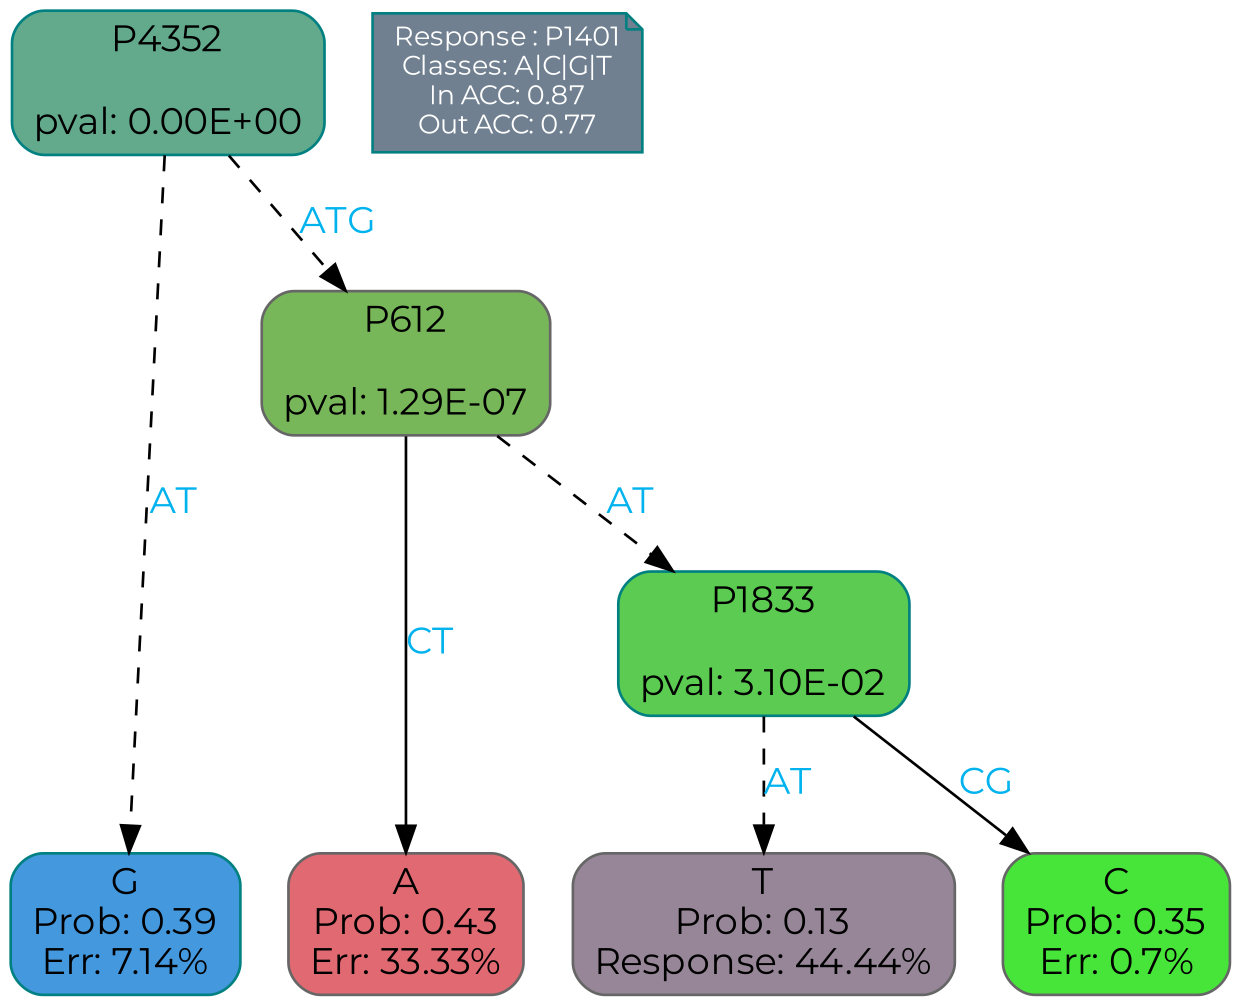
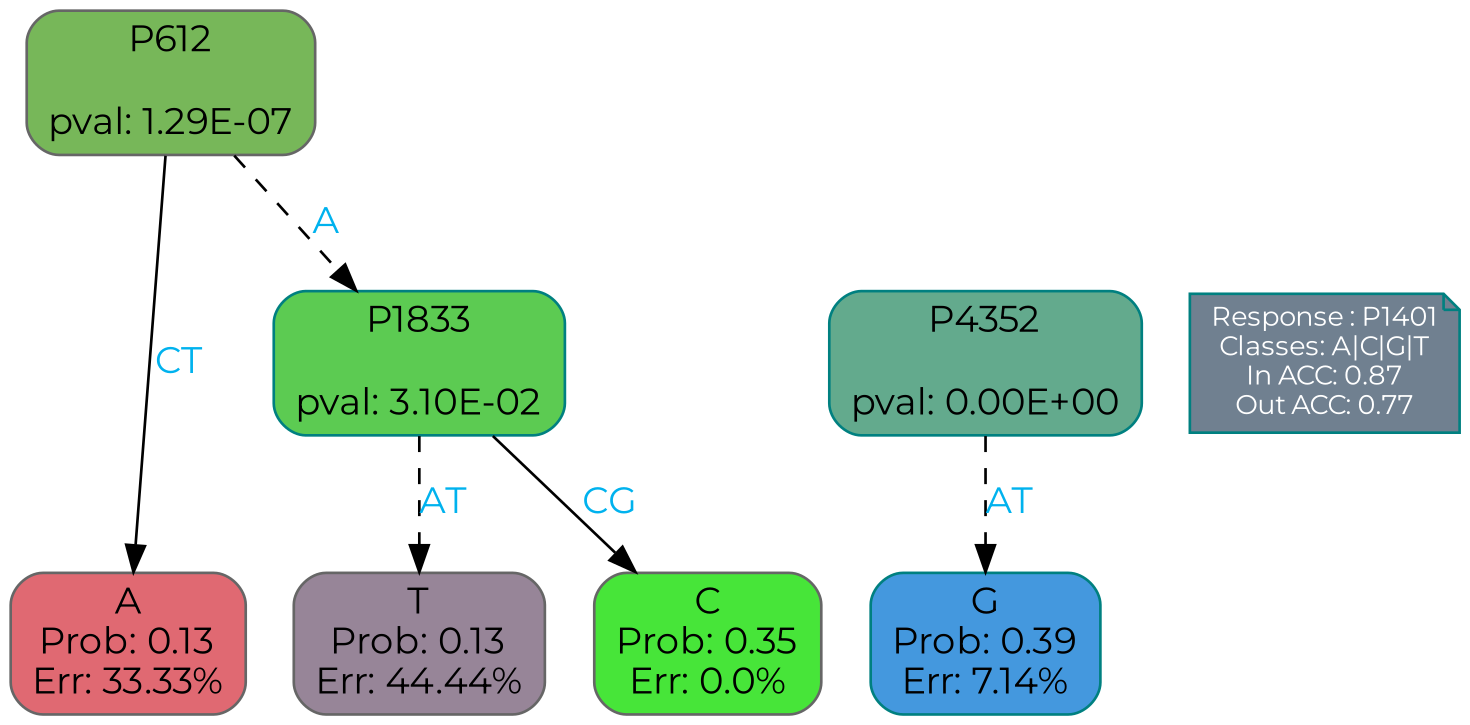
edge "P4352 pval: 0.00E+00" -> "P612 pval: 1.29E-07": removed, label "ATG"
edge "P612 pval: 1.29E-07" -> "P1833 pval: 3.10E-02": label "AT" -> "A"
node "A Prob: 0.43 Err: 33.33%": label "A Prob: 0.43 Err: 33.33%" -> "A Prob: 0.13 Err: 33.33%"
node "T Prob: 0.13 Response: 44.44%": label "T Prob: 0.13 Response: 44.44%" -> "T Prob: 0.13 Err: 44.44%"
node "C Prob: 0.35 Err: 0.7%": label "C Prob: 0.35 Err: 0.7%" -> "C Prob: 0.35 Err: 0.0%"
